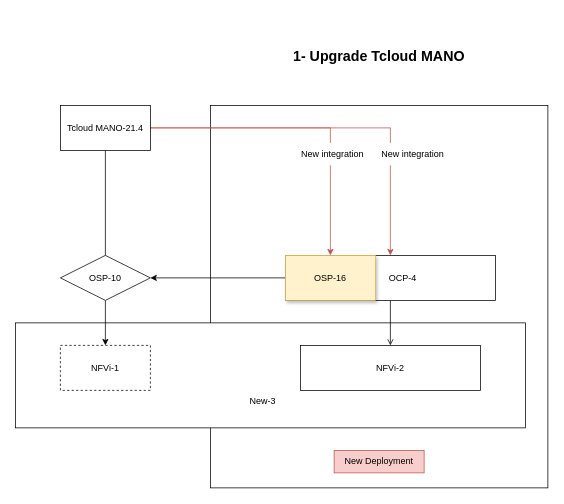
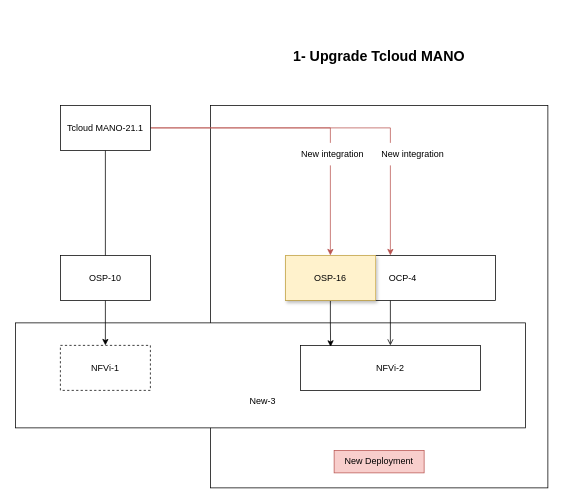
node "Tcloud MANO-21.4": label "Tcloud MANO-21.4" -> "Tcloud MANO-21.1"
node "OSP-10": shape diamond -> rectangle
edge "OSP-16" -> "OSP-10": now "OSP-16" -> "NFVi-2"
